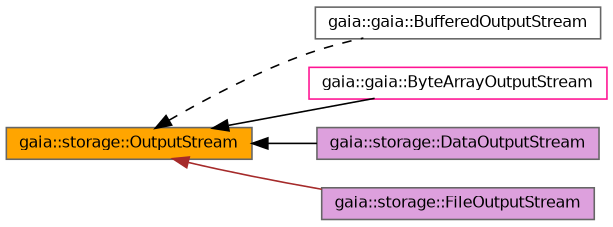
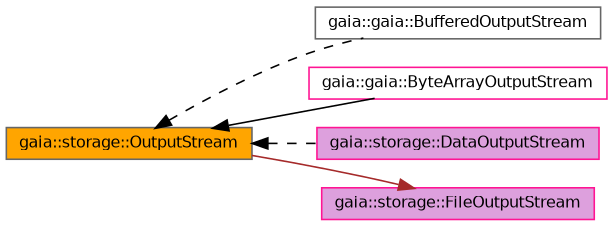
edge "gaia::storage::DataOutputStream" -> "gaia::storage::OutputStream": style solid -> dashed
node "gaia::storage::DataOutputStream": color gray40 -> deeppink
edge "gaia::storage::FileOutputStream" -> "gaia::storage::OutputStream": reversed
node "gaia::storage::FileOutputStream": color gray40 -> deeppink
